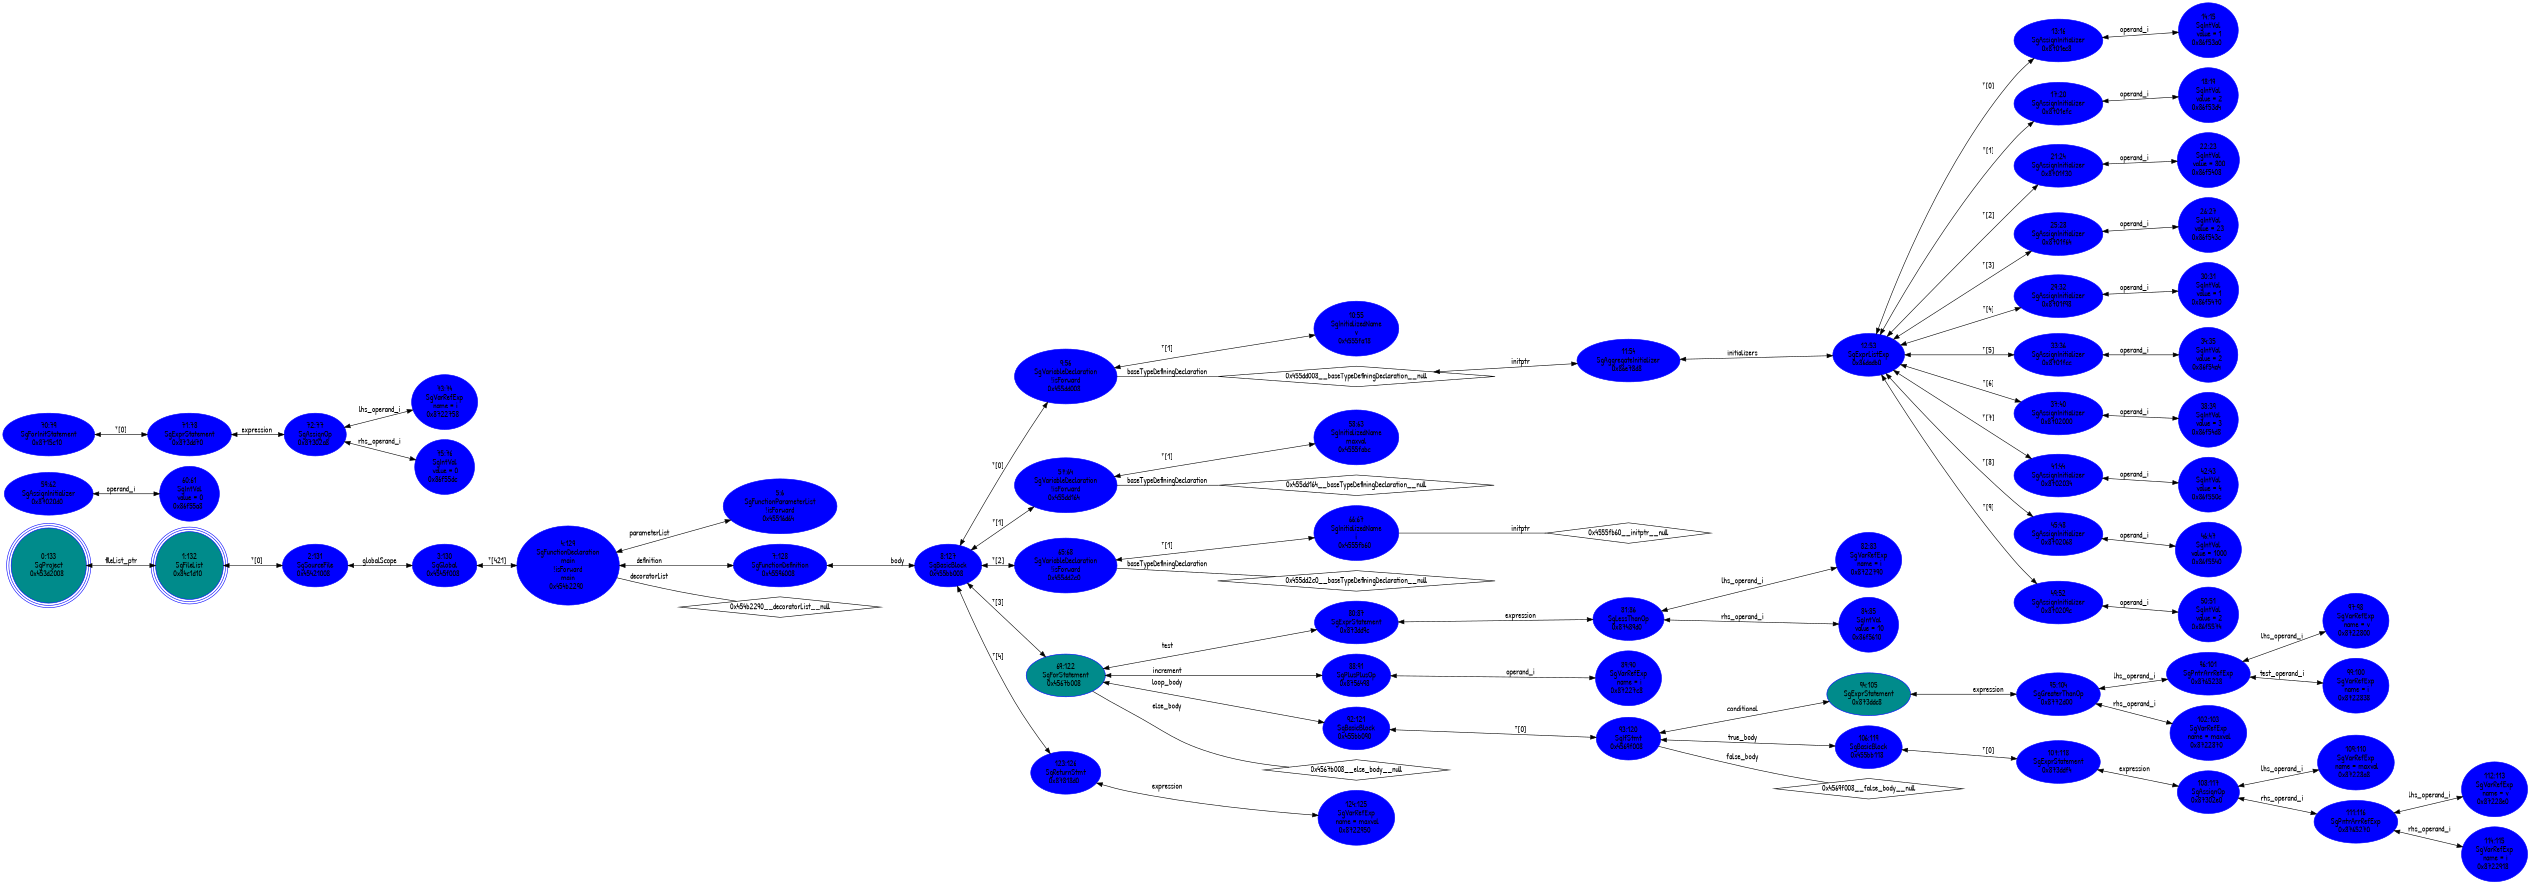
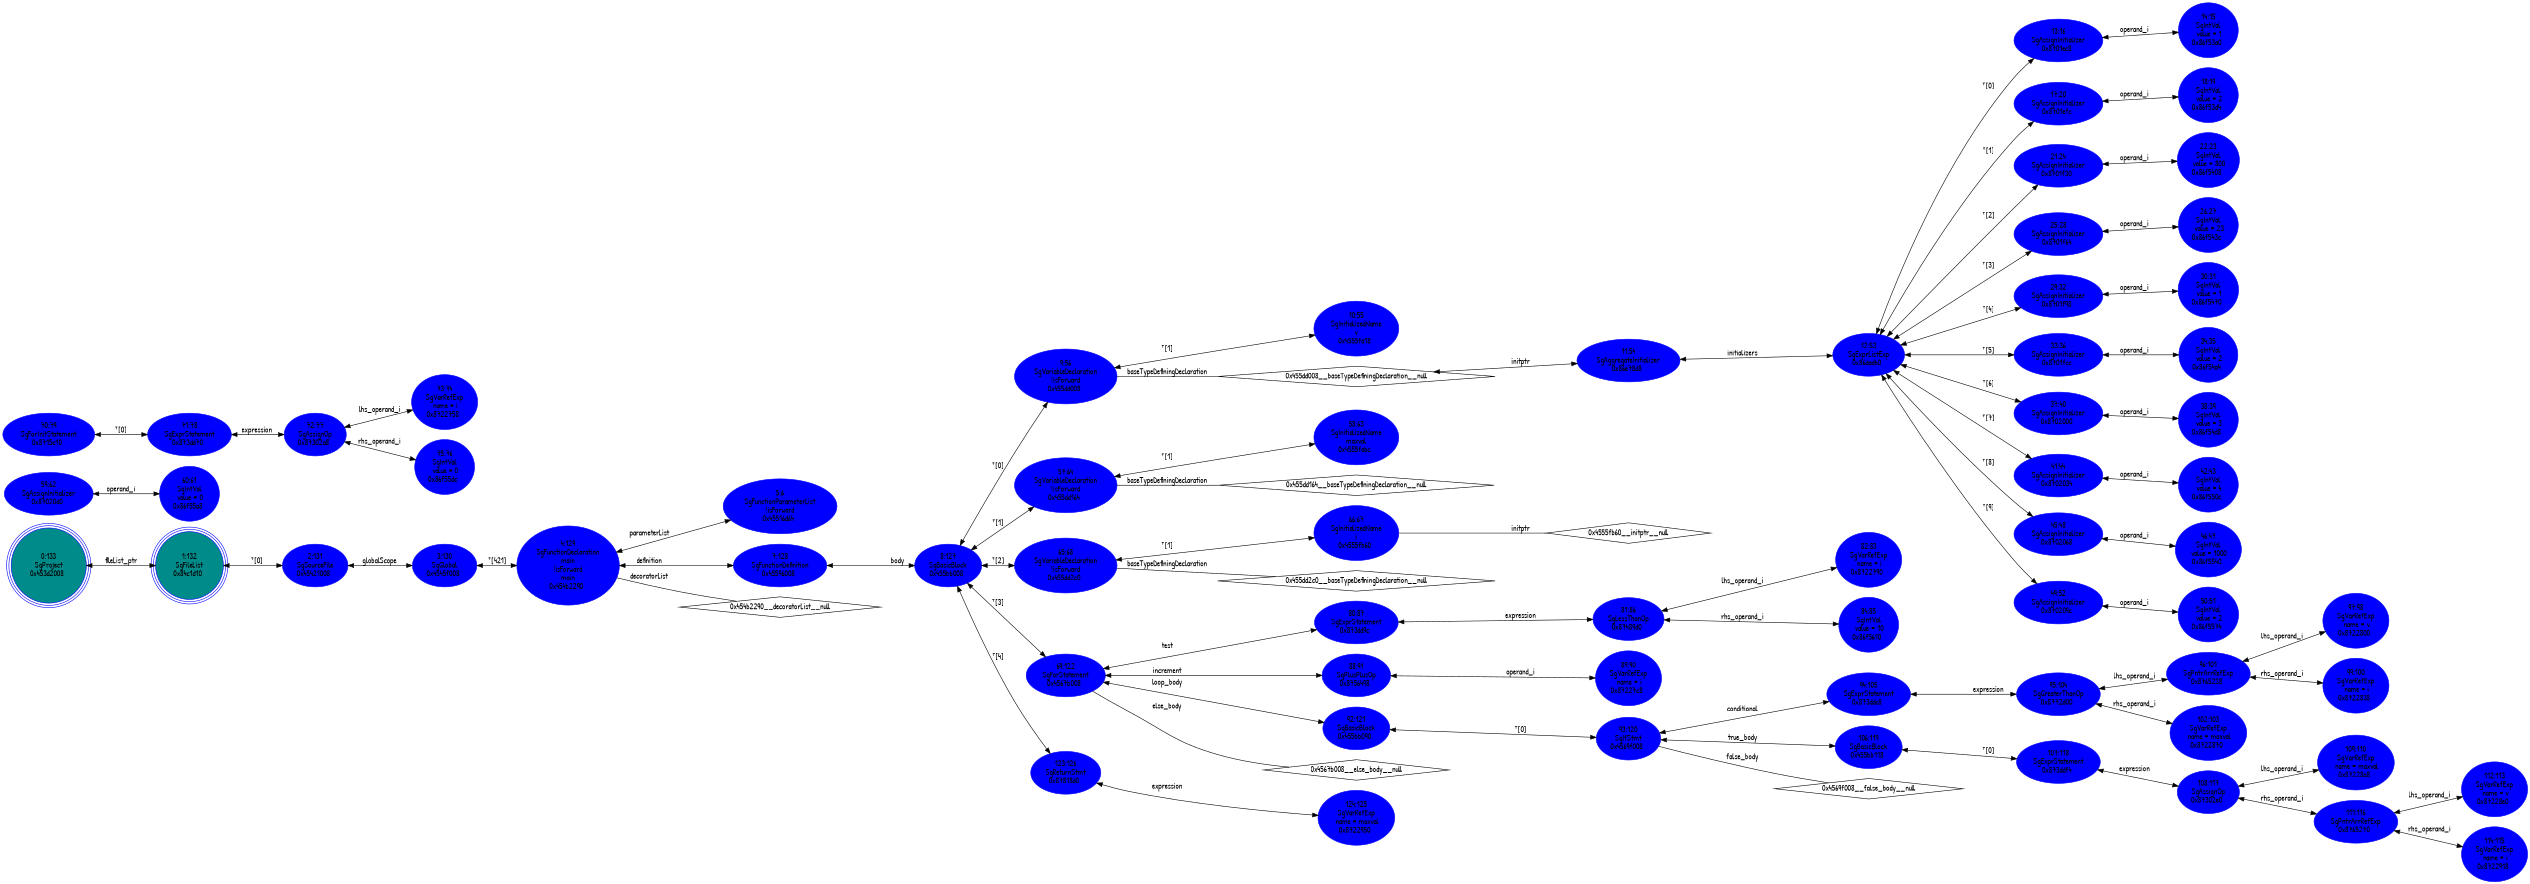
edge "96:101 SgPntrArrRefExp 0x8765238" -- "99:100 SgVarRefExp name = i 0x8722838": label "test_operand_i" -> "rhs_operand_i"
node "69:122 SgForStatement 0x4567b008": fillcolor cyan4 -> blue1
node "94:105 SgExprStatement 0x873ddc8": fillcolor cyan4 -> blue1
